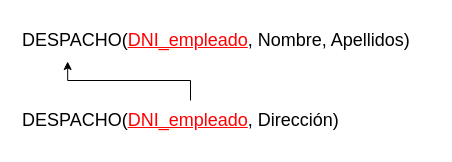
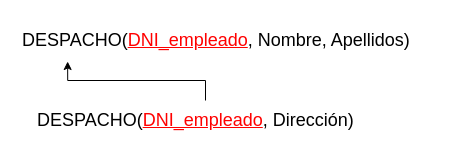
node "DESPACHO(DNI_empleado, Dirección)": moved (191, 121) -> (206, 121)
